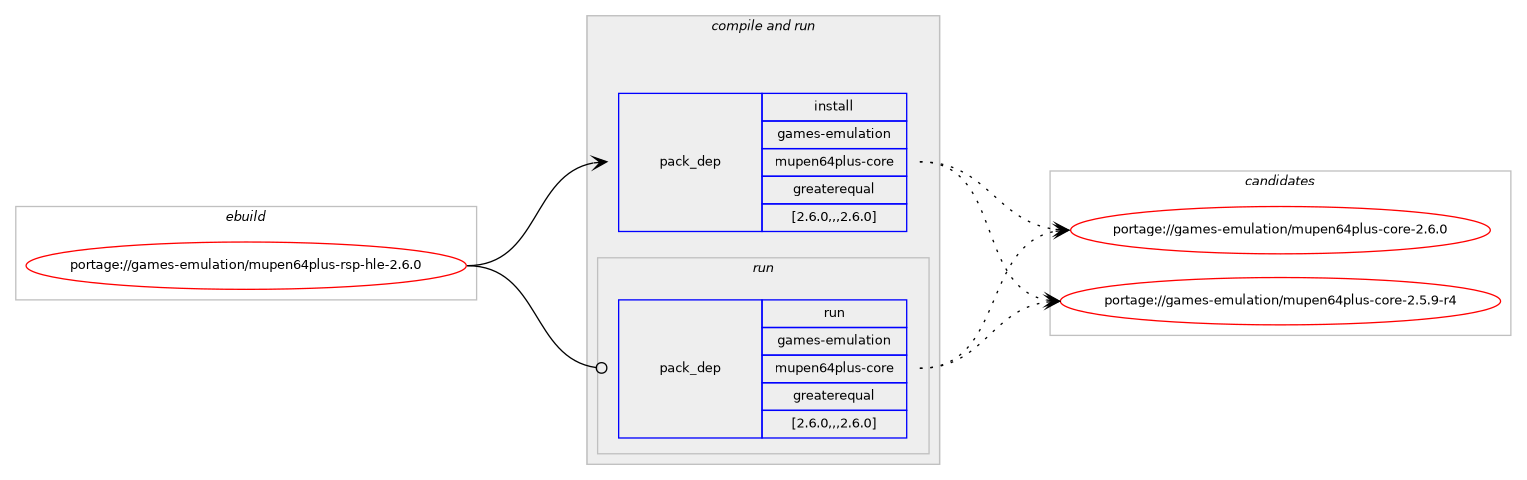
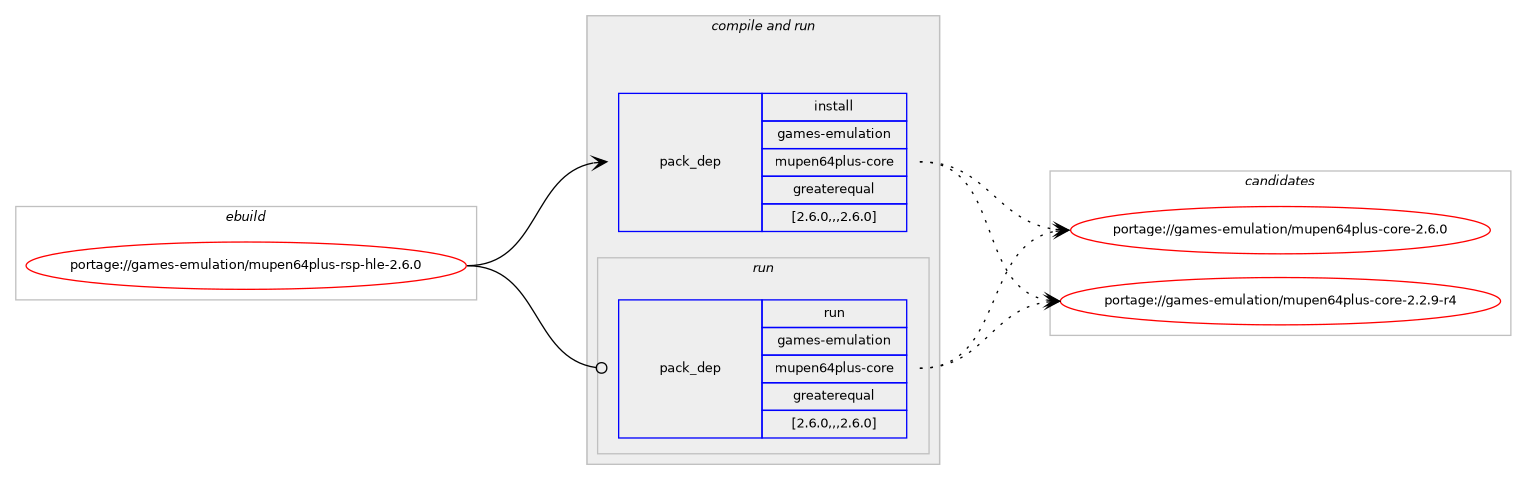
node "portage://games-emulation/mupen64plus-core-2.5.9-r4": label "portage://games-emulation/mupen64plus-core-2.5.9-r4" -> "portage://games-emulation/mupen64plus-core-2.2.9-r4"
